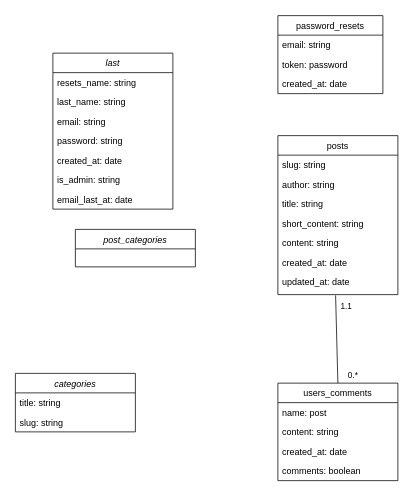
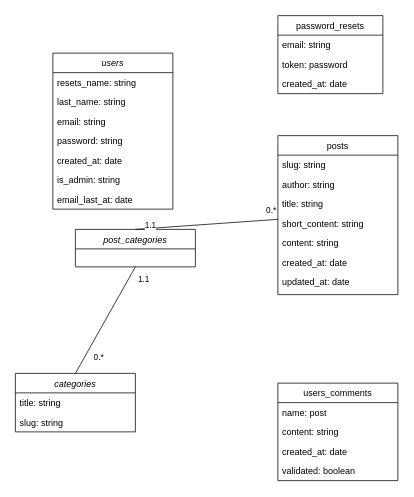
node "last": label "last" -> "users"
edge "posts" -- "post_categories": added, labels "0.*", "1.1"
edge "post_categories" -- "categories": added, labels "1.1", "0.*"
edge "updated_at: date" -- "users_comments": removed, labels "1.1", "0.*"
node "comments: boolean": label "comments: boolean" -> "validated: boolean"
